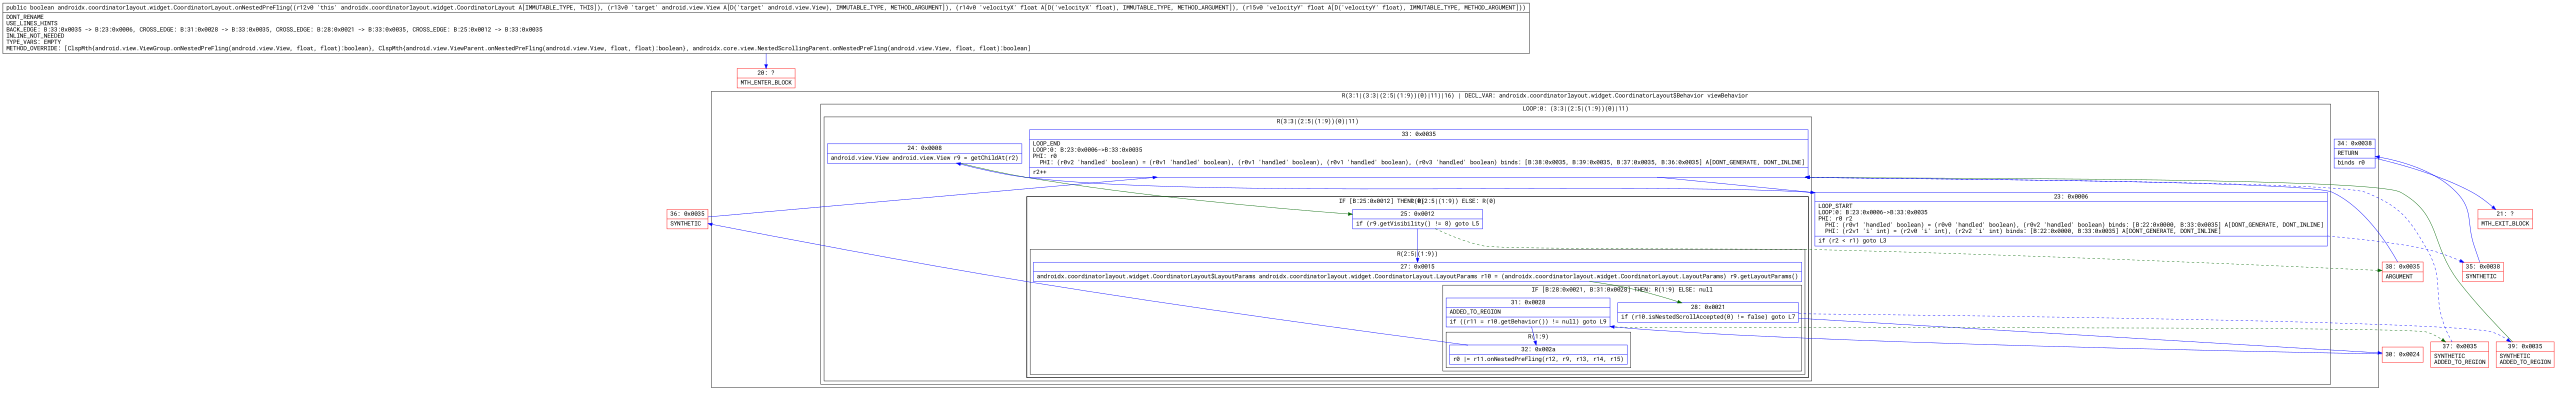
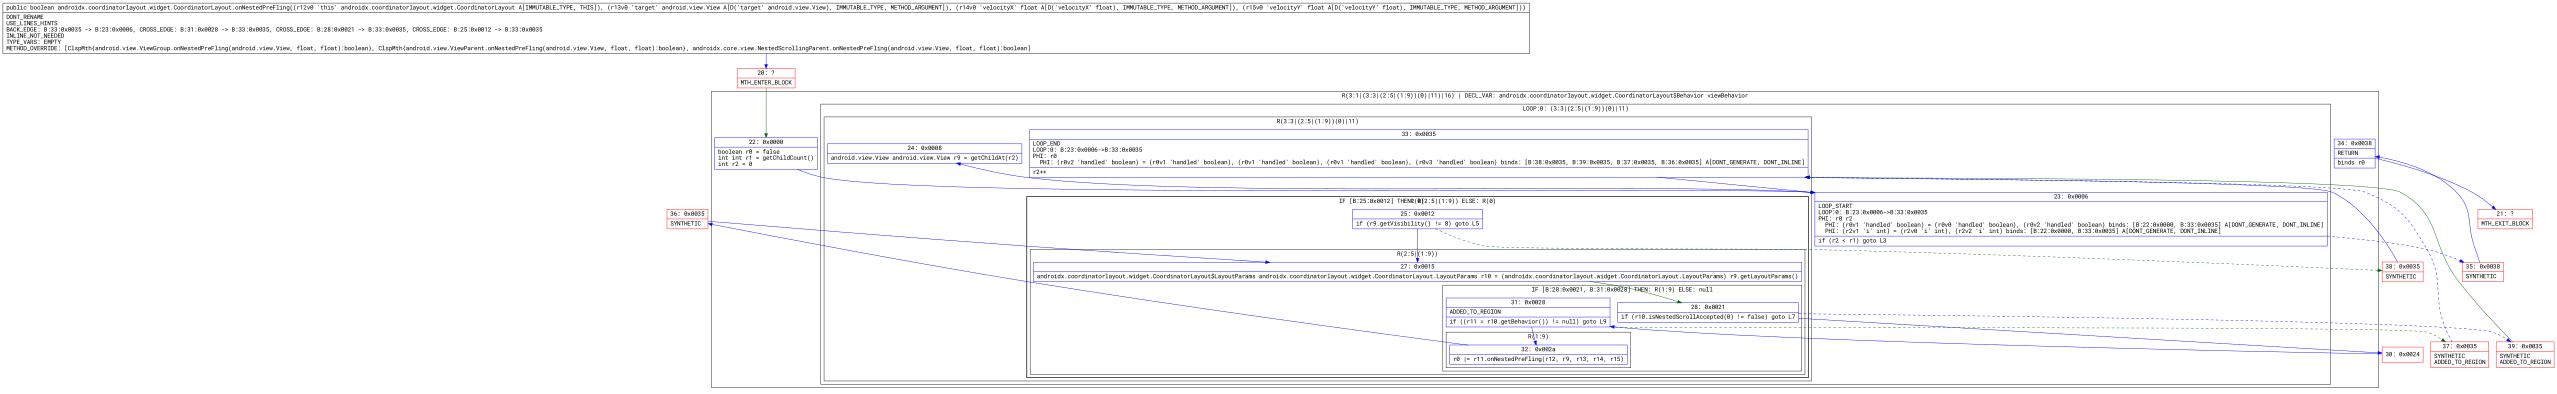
node "22: 0x0000": added
edge "24: 0x0008" -> "25: 0x0012": removed
edge "36: 0x0035" -> "33: 0x0035": now "36: 0x0035" -> "27: 0x0015"
node "38: 0x0035": text "ARGUMENT" -> "SYNTHETIC"
